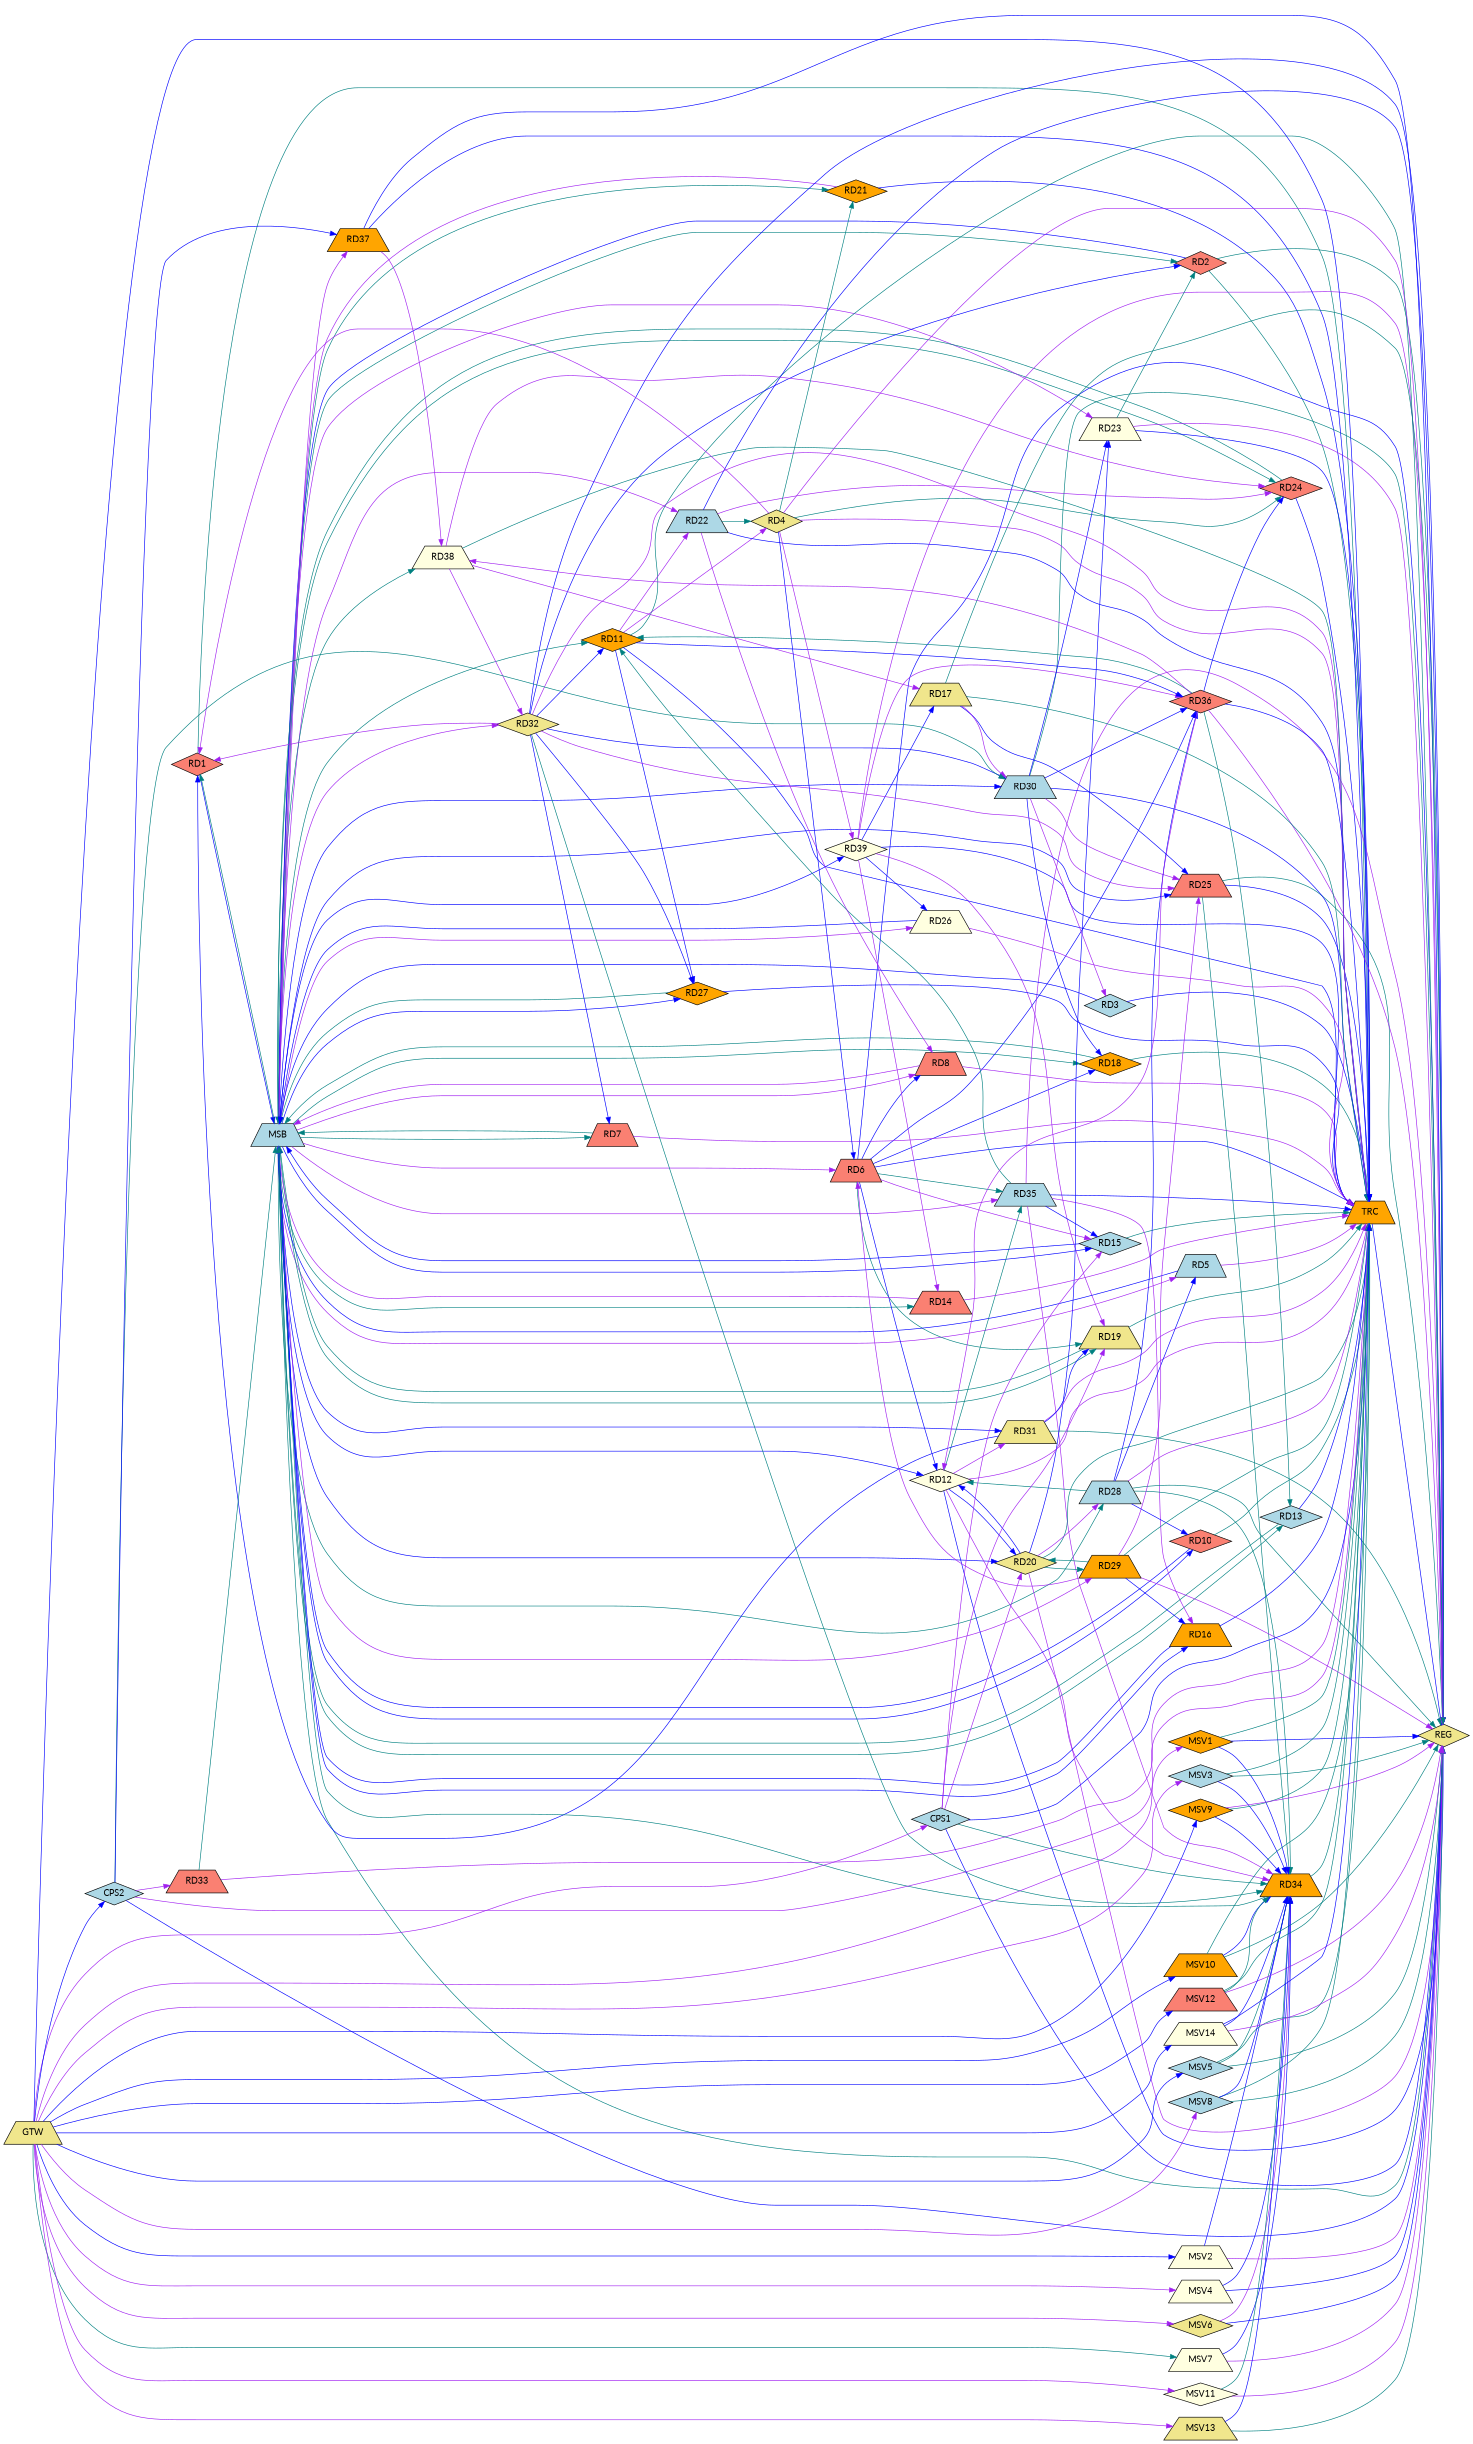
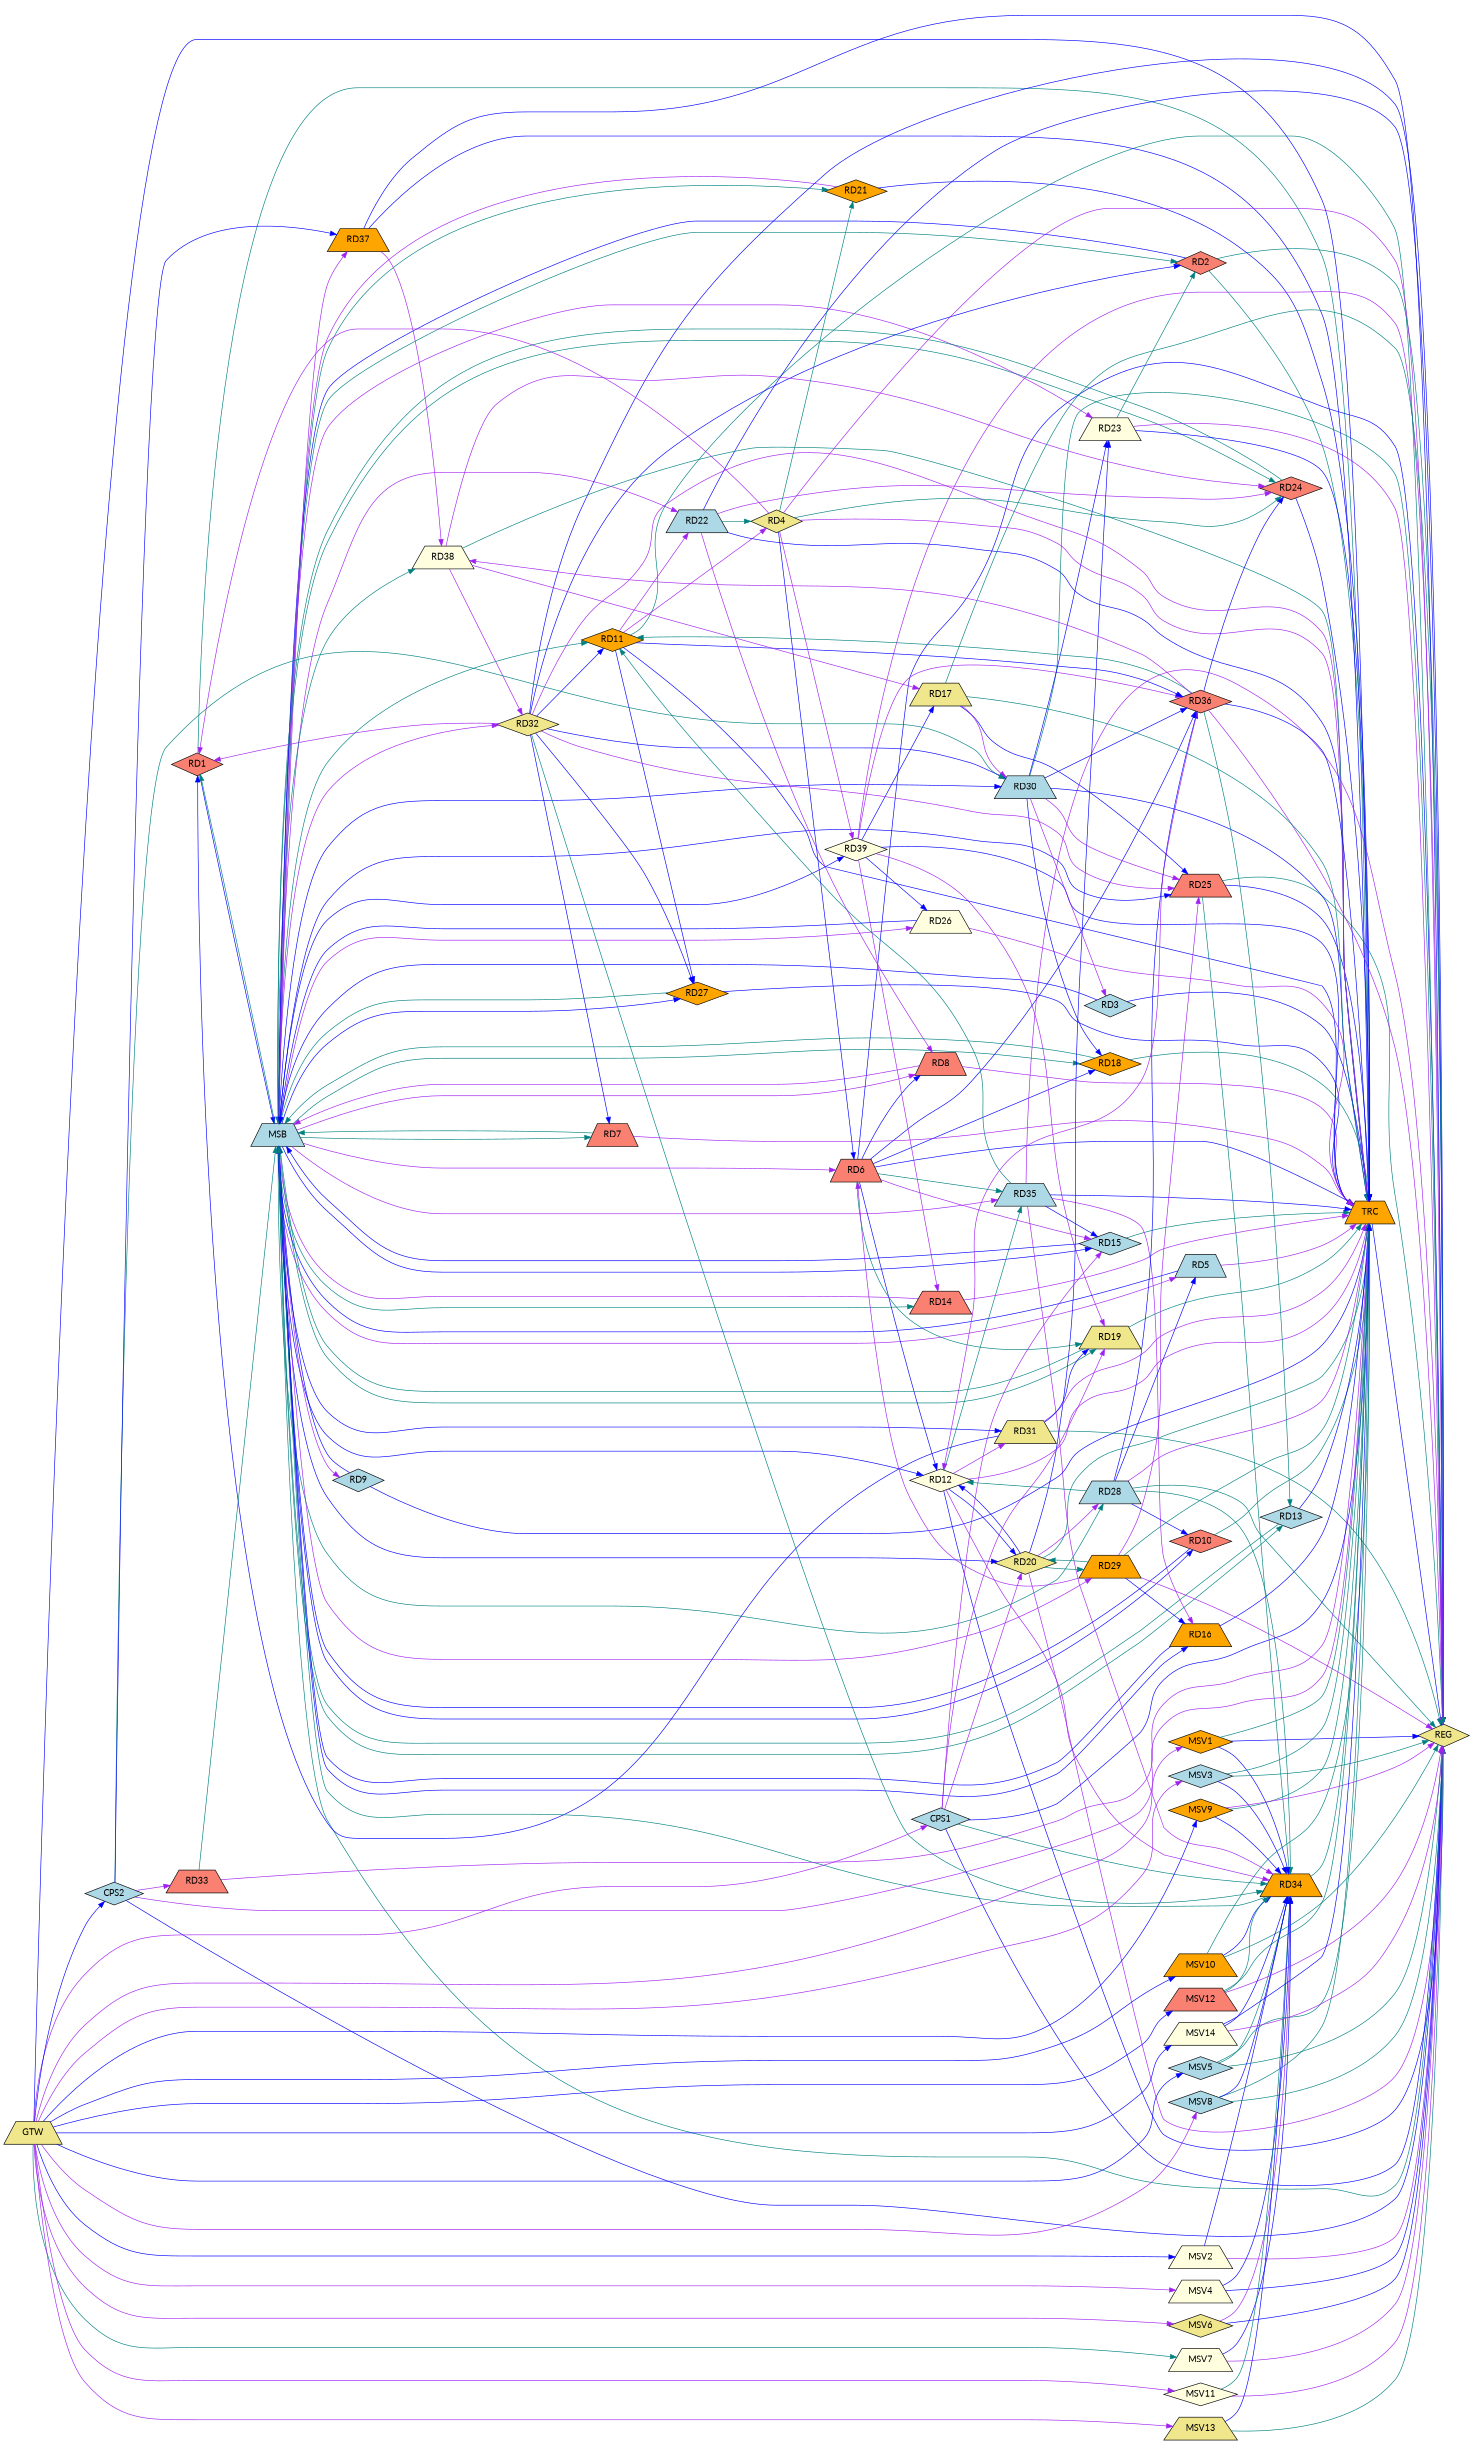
node "RD9": added
